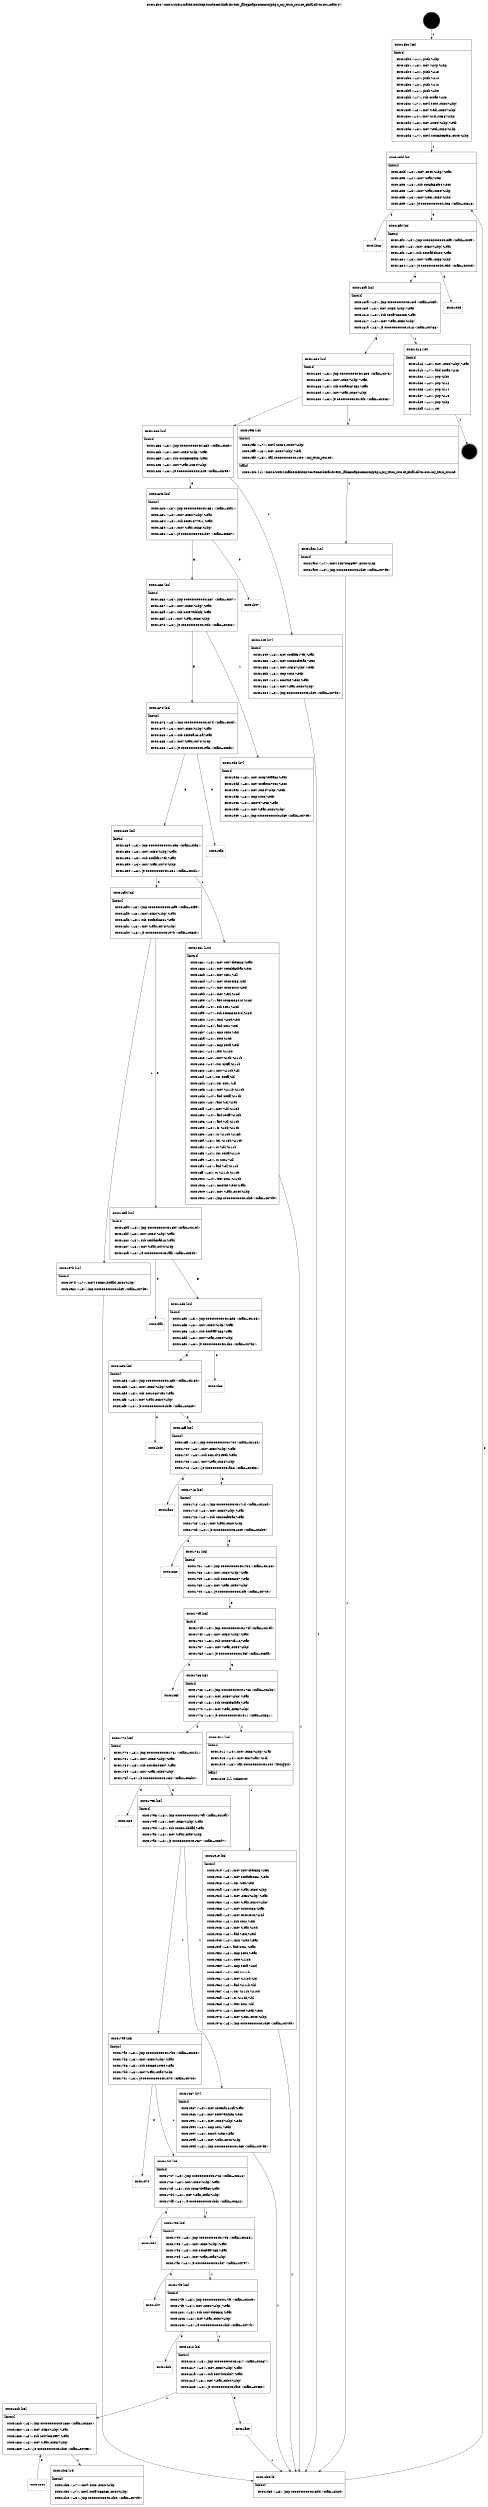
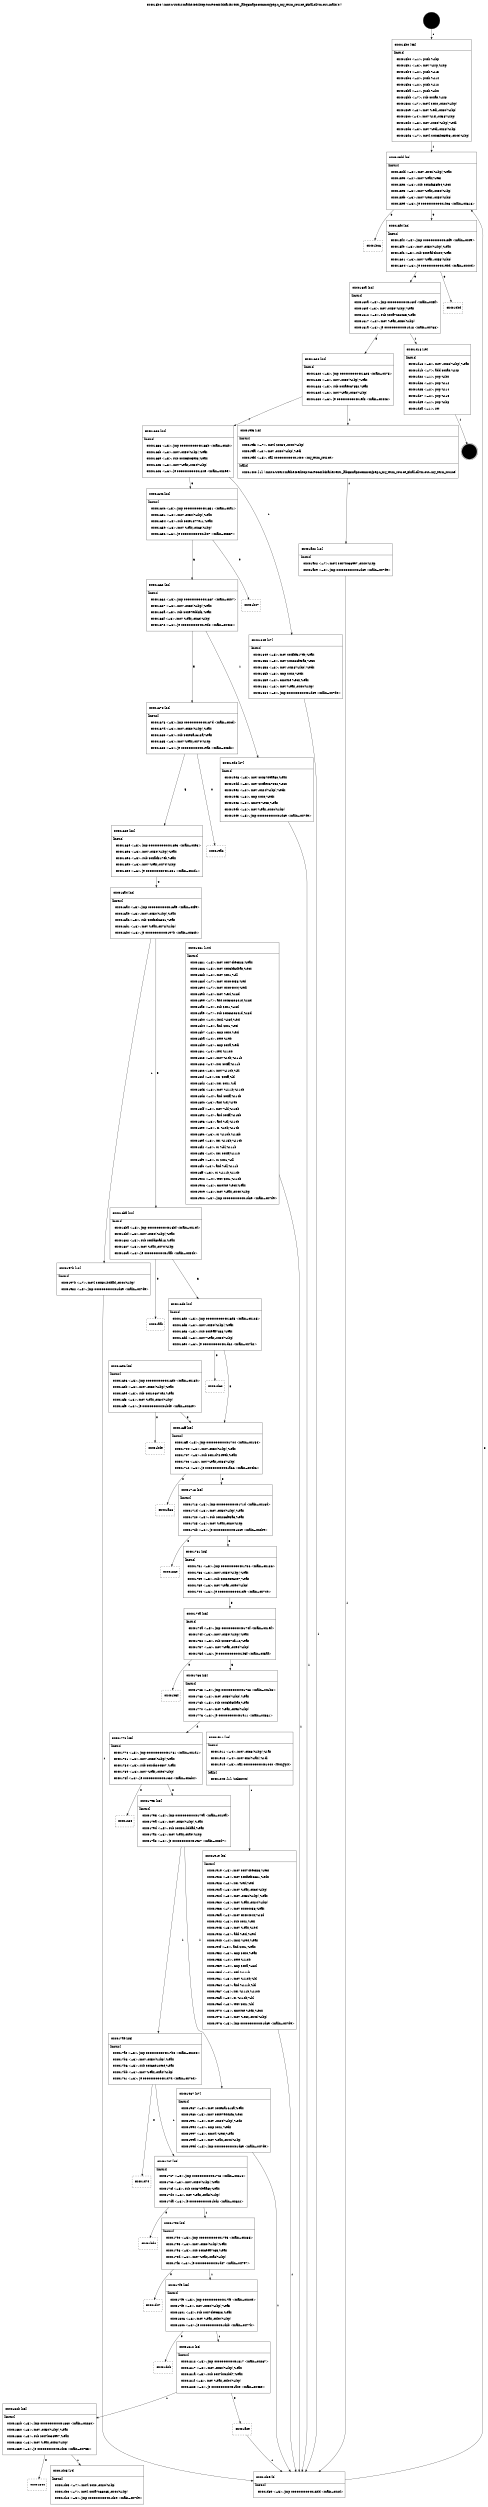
edge "0x40168e [22]" -> "0x401881 [144]": removed, label "1"
edge "0x4016d0 [22]" -> "0x4016e6 [25]": now "0x4016d0 [22]" -> "0x4016ff [25]"
edge "0x4019d8 [27]" -> "0x401d89 [5]": added, label "1"
edge "0x401763 [25]" -> "0x401911 [13]": removed, label "1"
edge "0x401844" -> "0x40182b [25]": reversed
